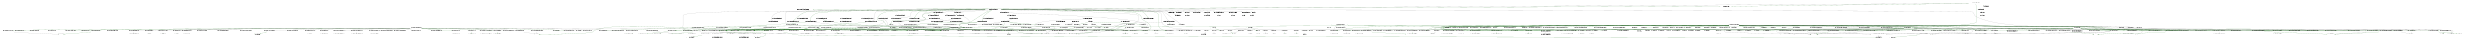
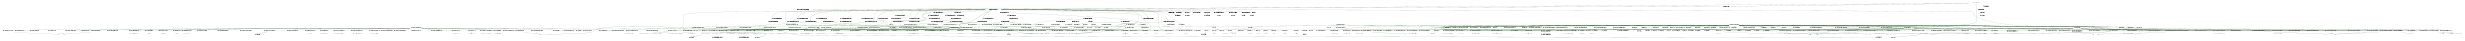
node "DTEL-APS_COM_CSCN_C_I": added
